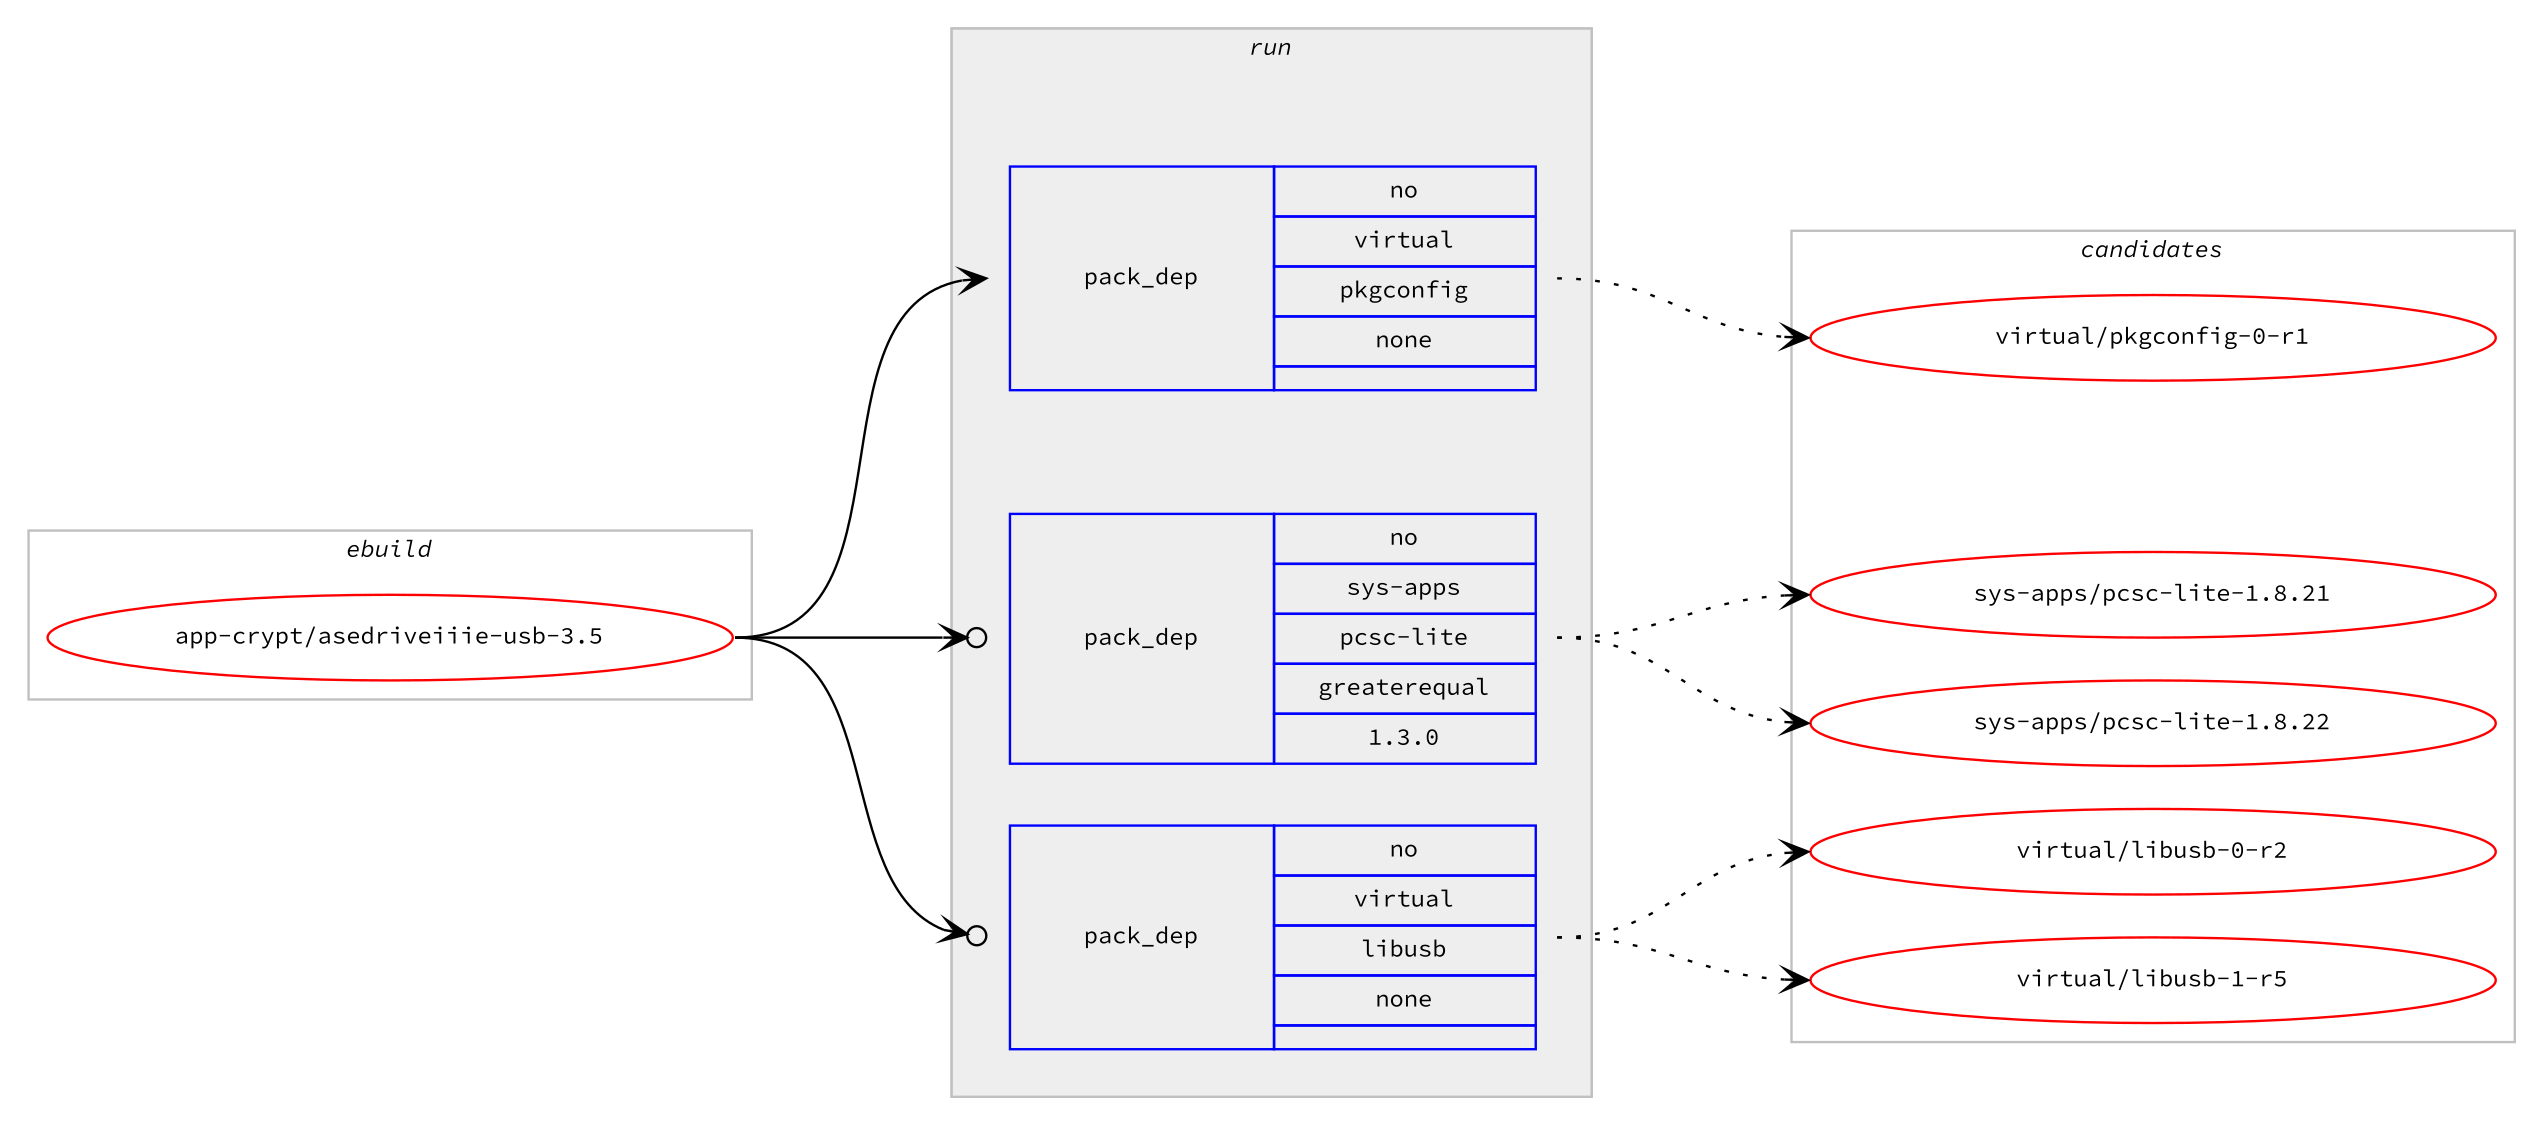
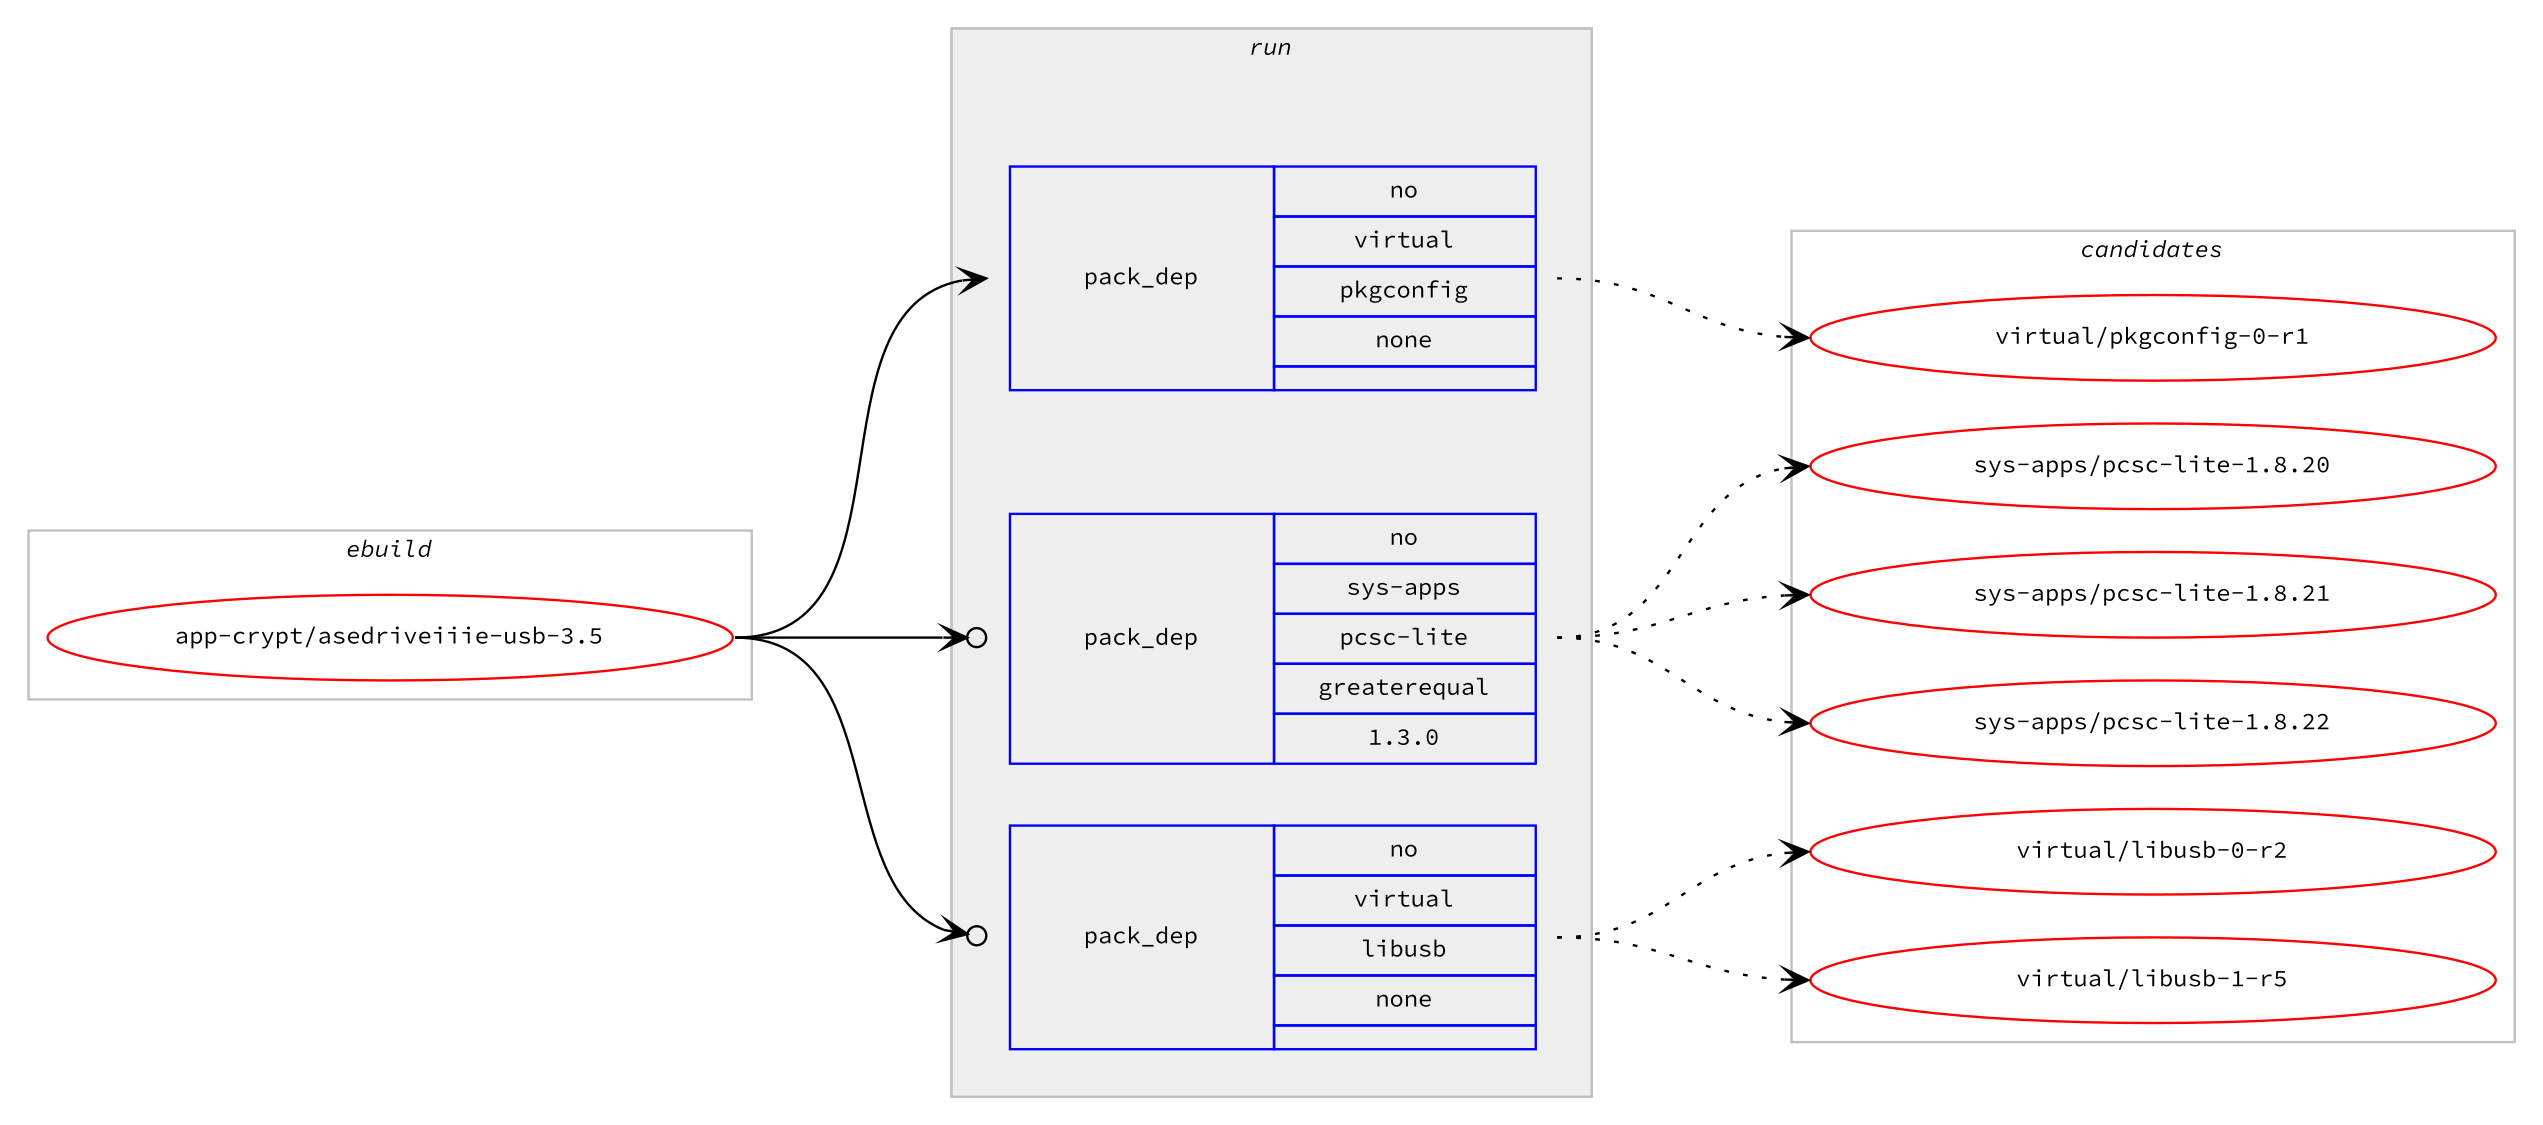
node "sys-apps/pcsc-lite-1.8.20": added
